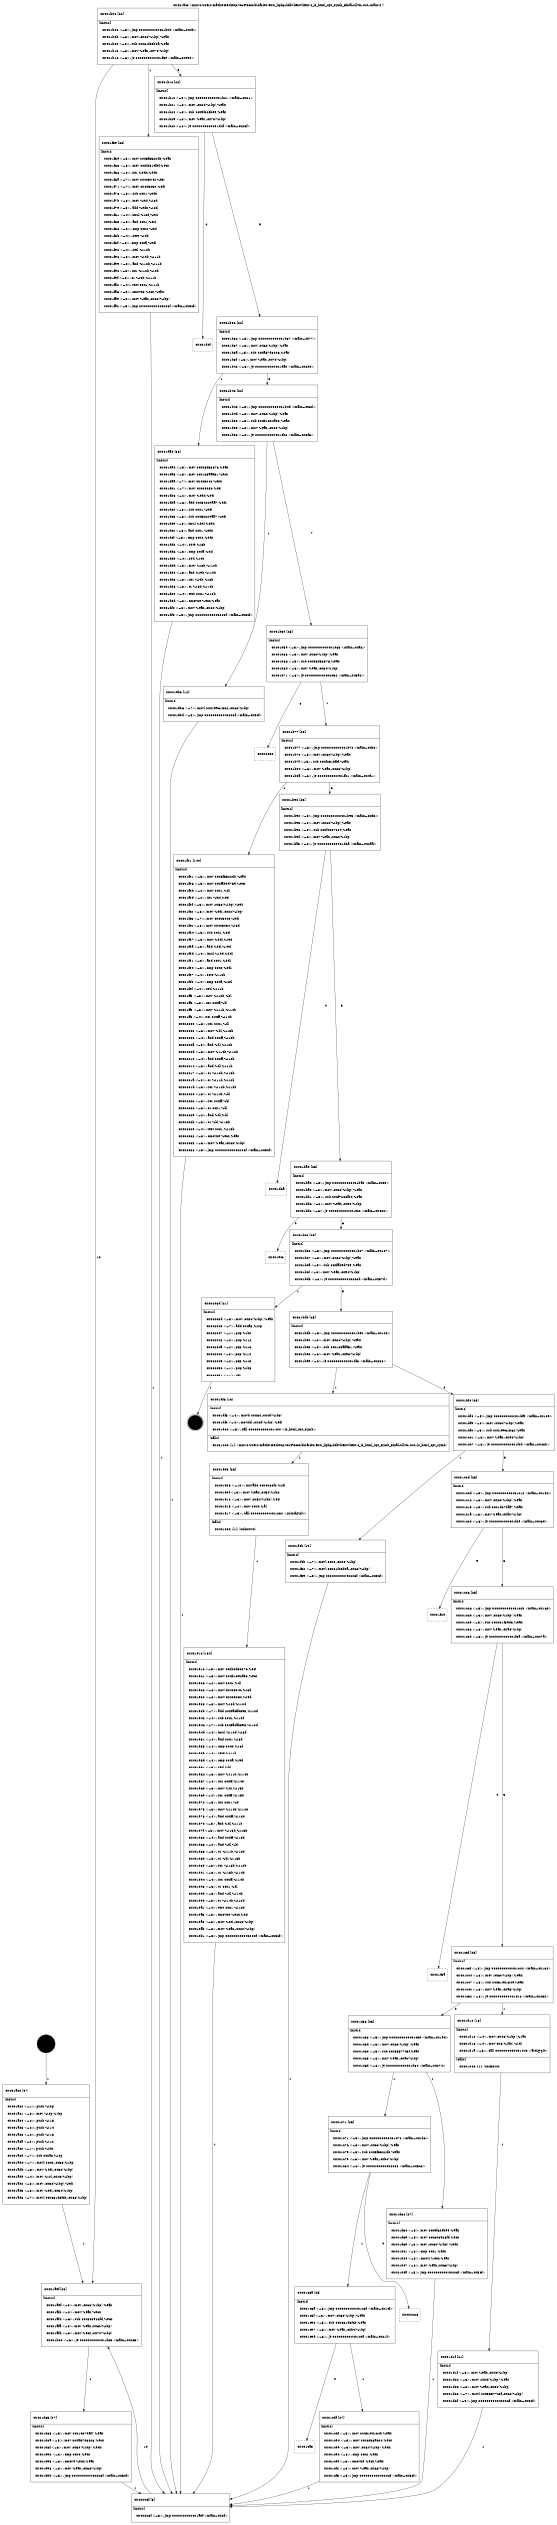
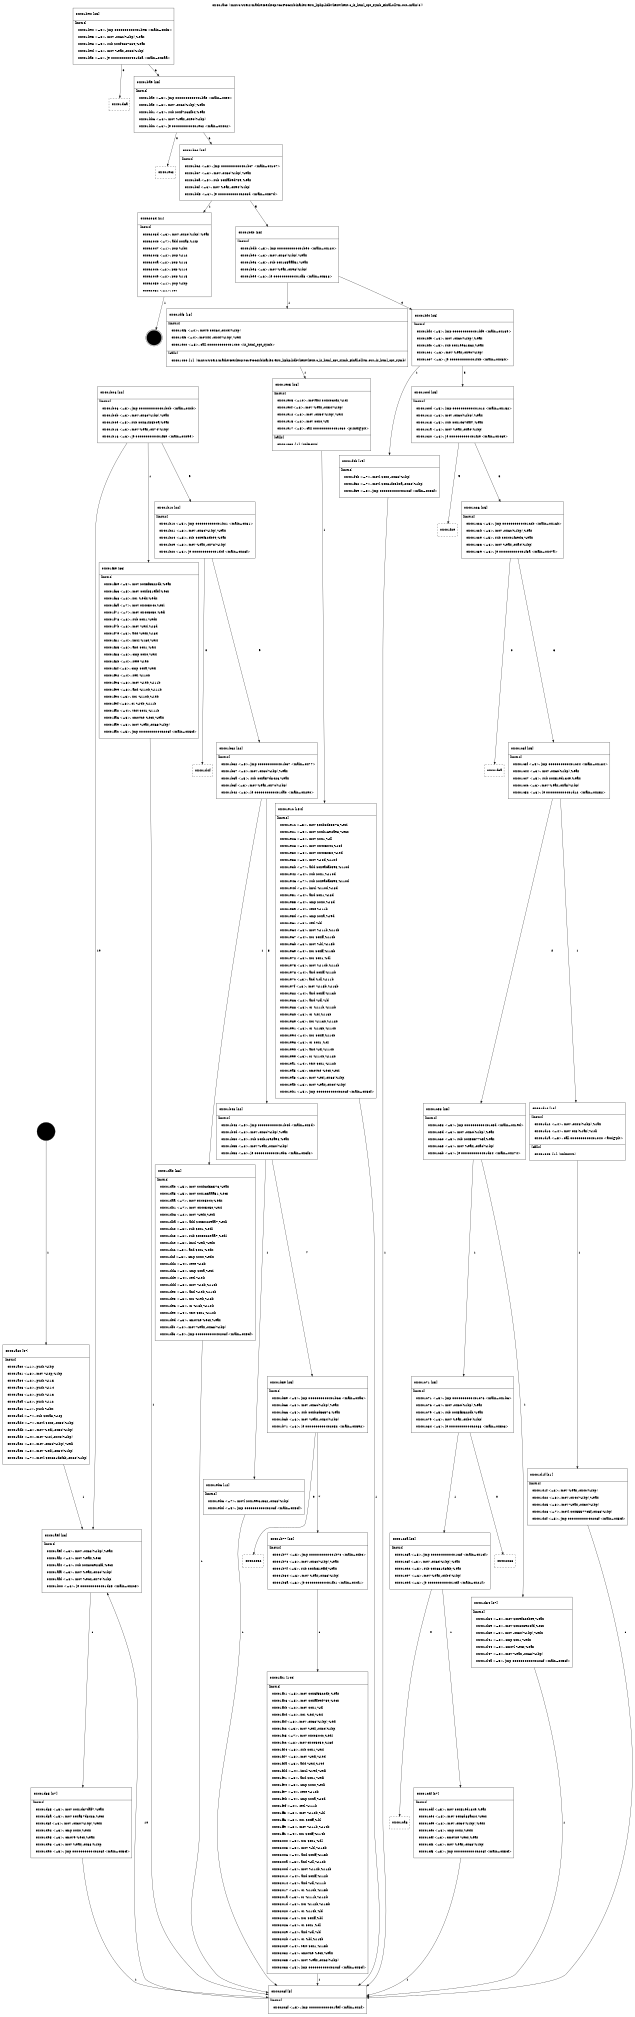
edge "0x401b77 [25]" -> "0x401b90 [25]": removed, label "6"
